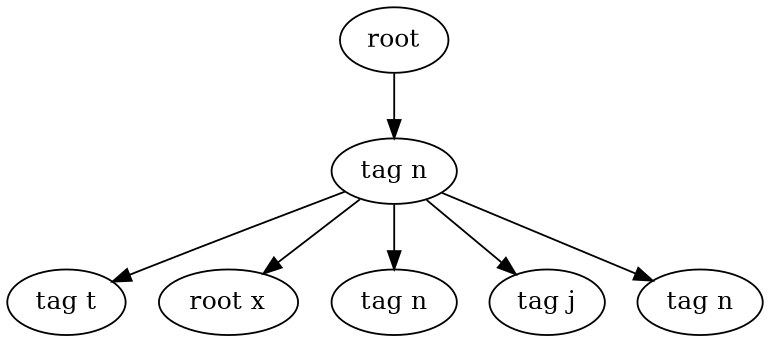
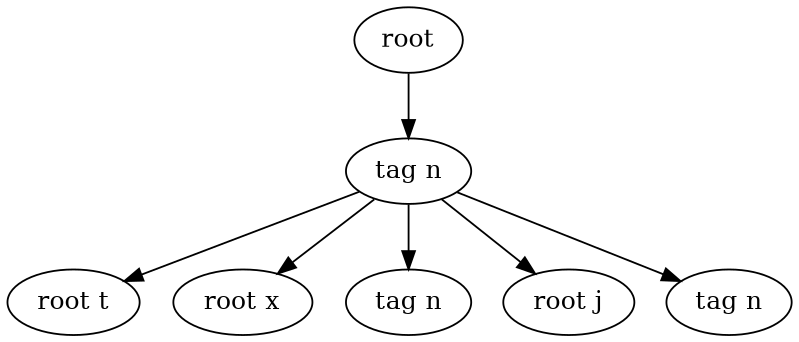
node "tag t": label "tag t" -> "root t"
node "tag j": label "tag j" -> "root j"
